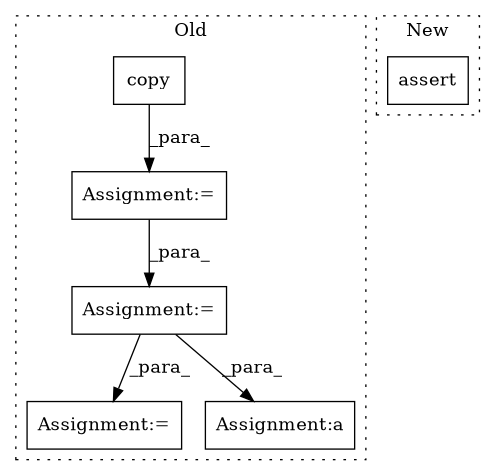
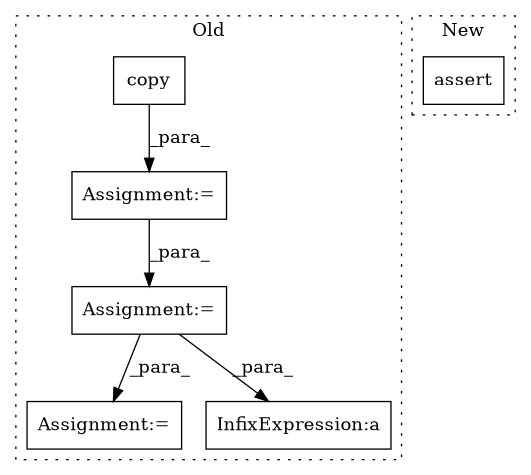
node "Assignment:a": label "Assignment:a" -> "InfixExpression:a"
